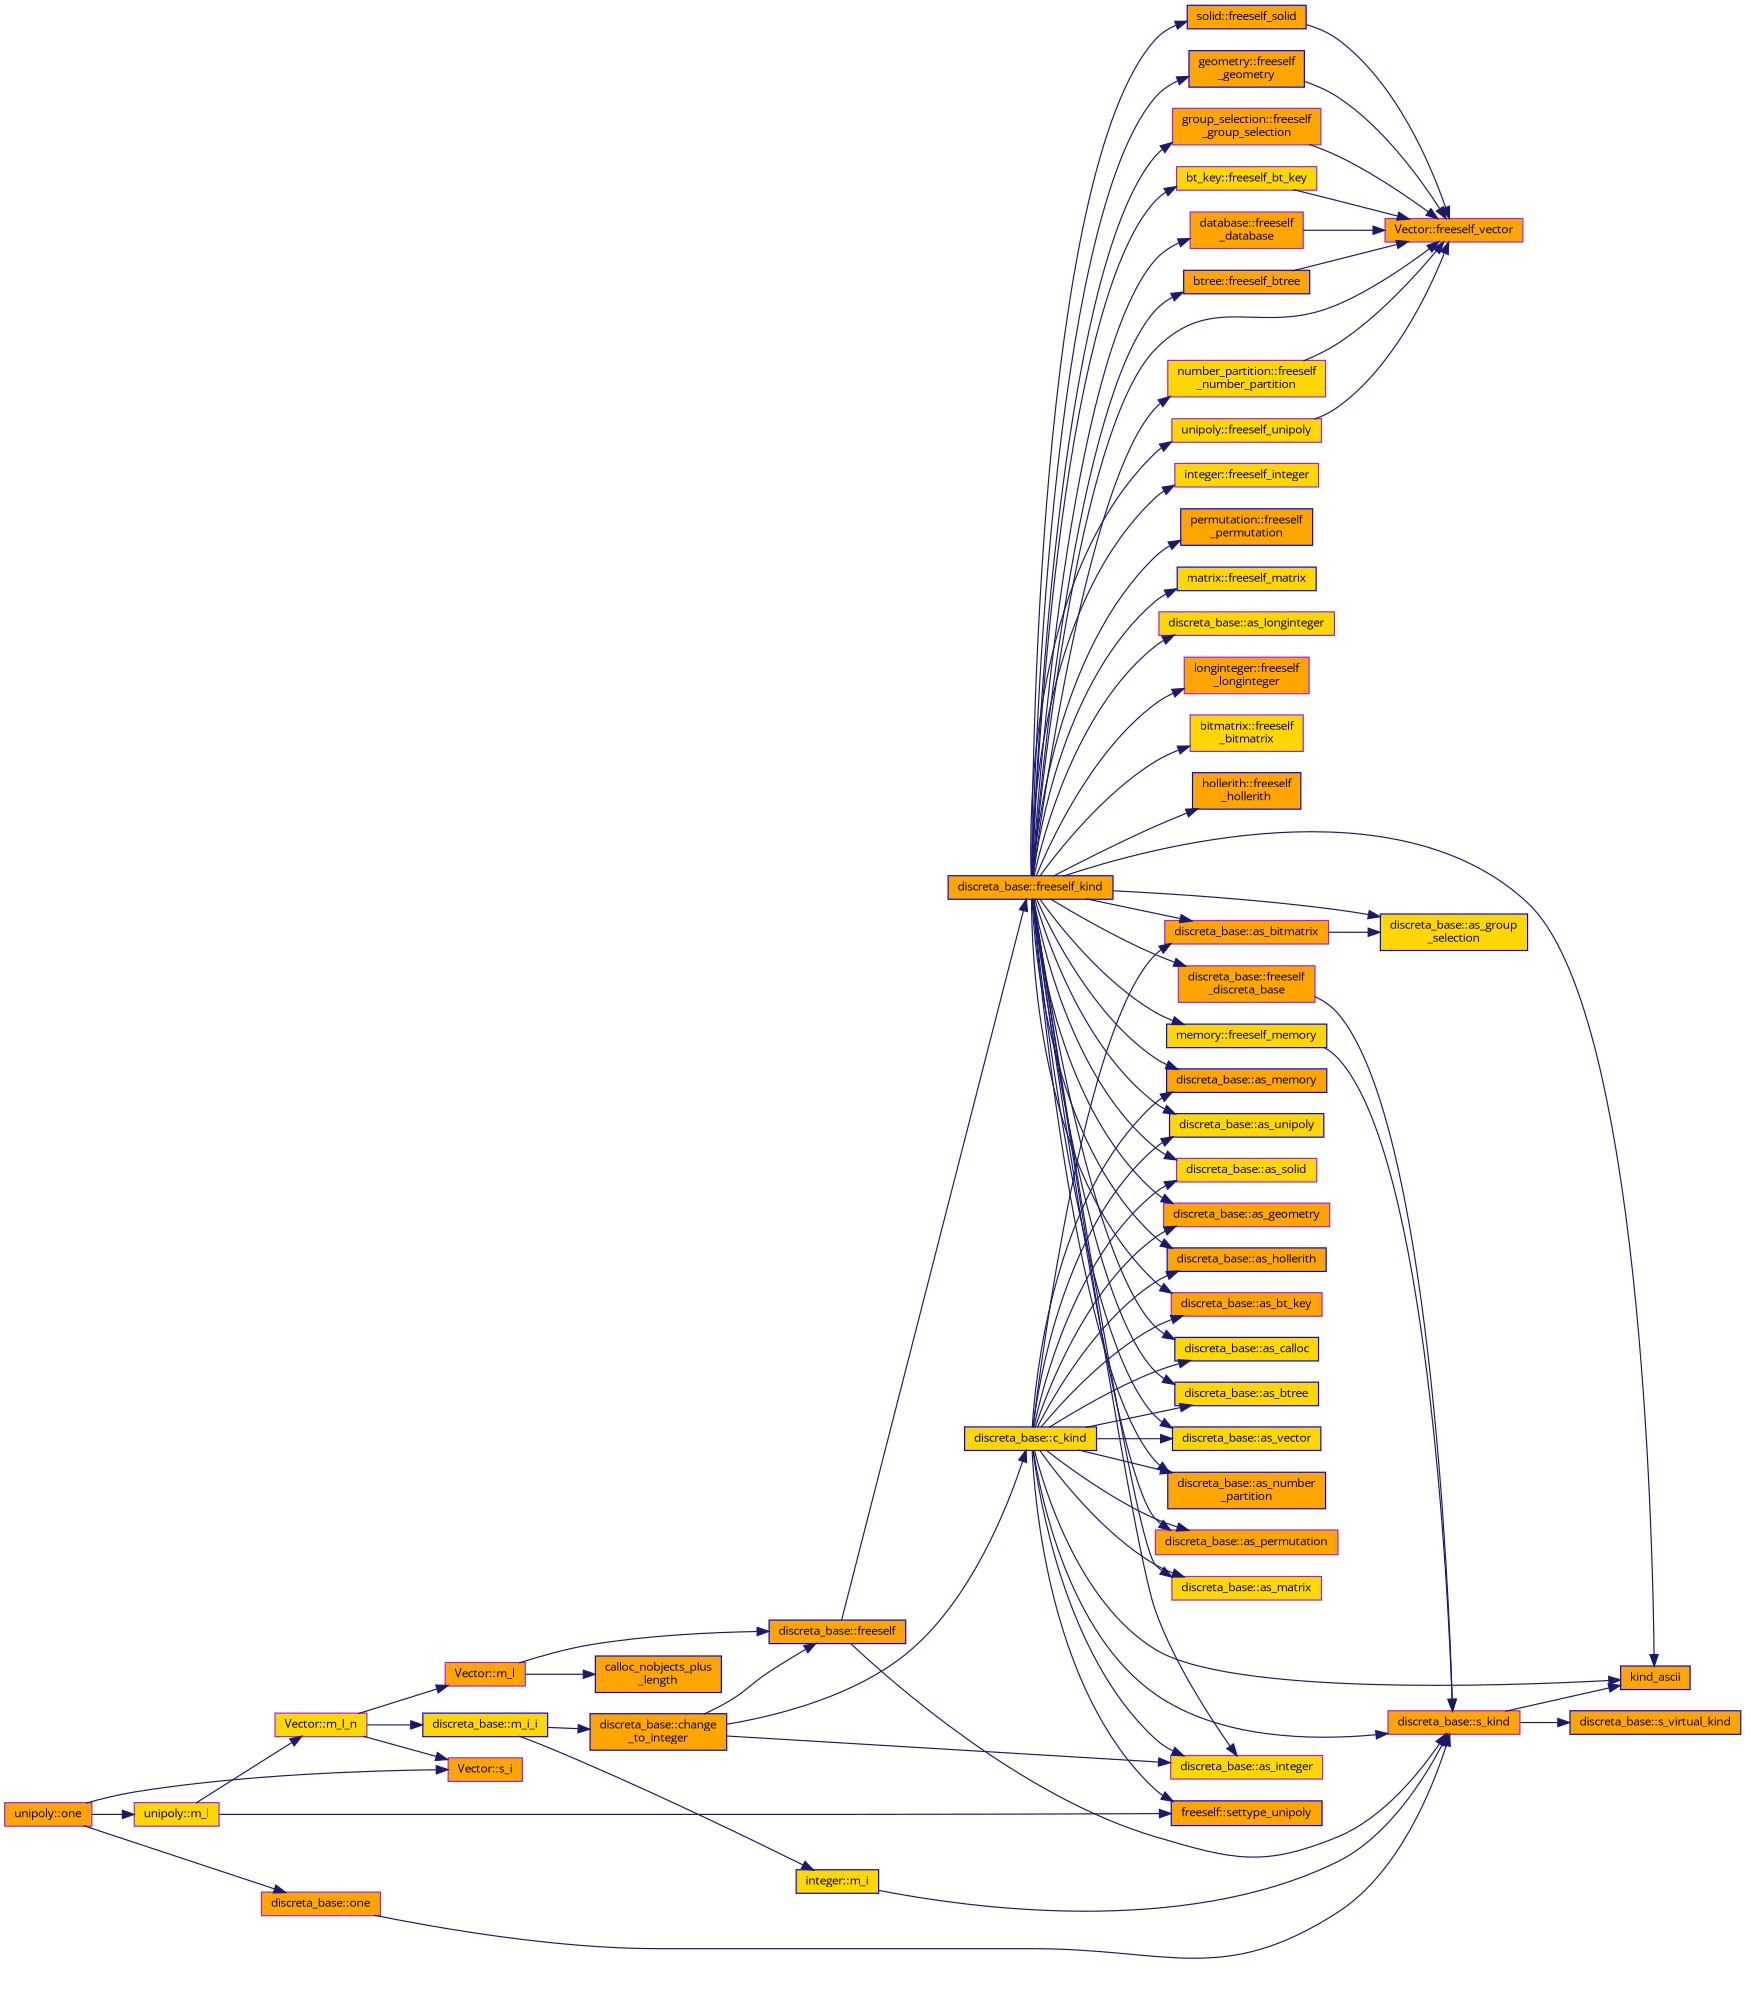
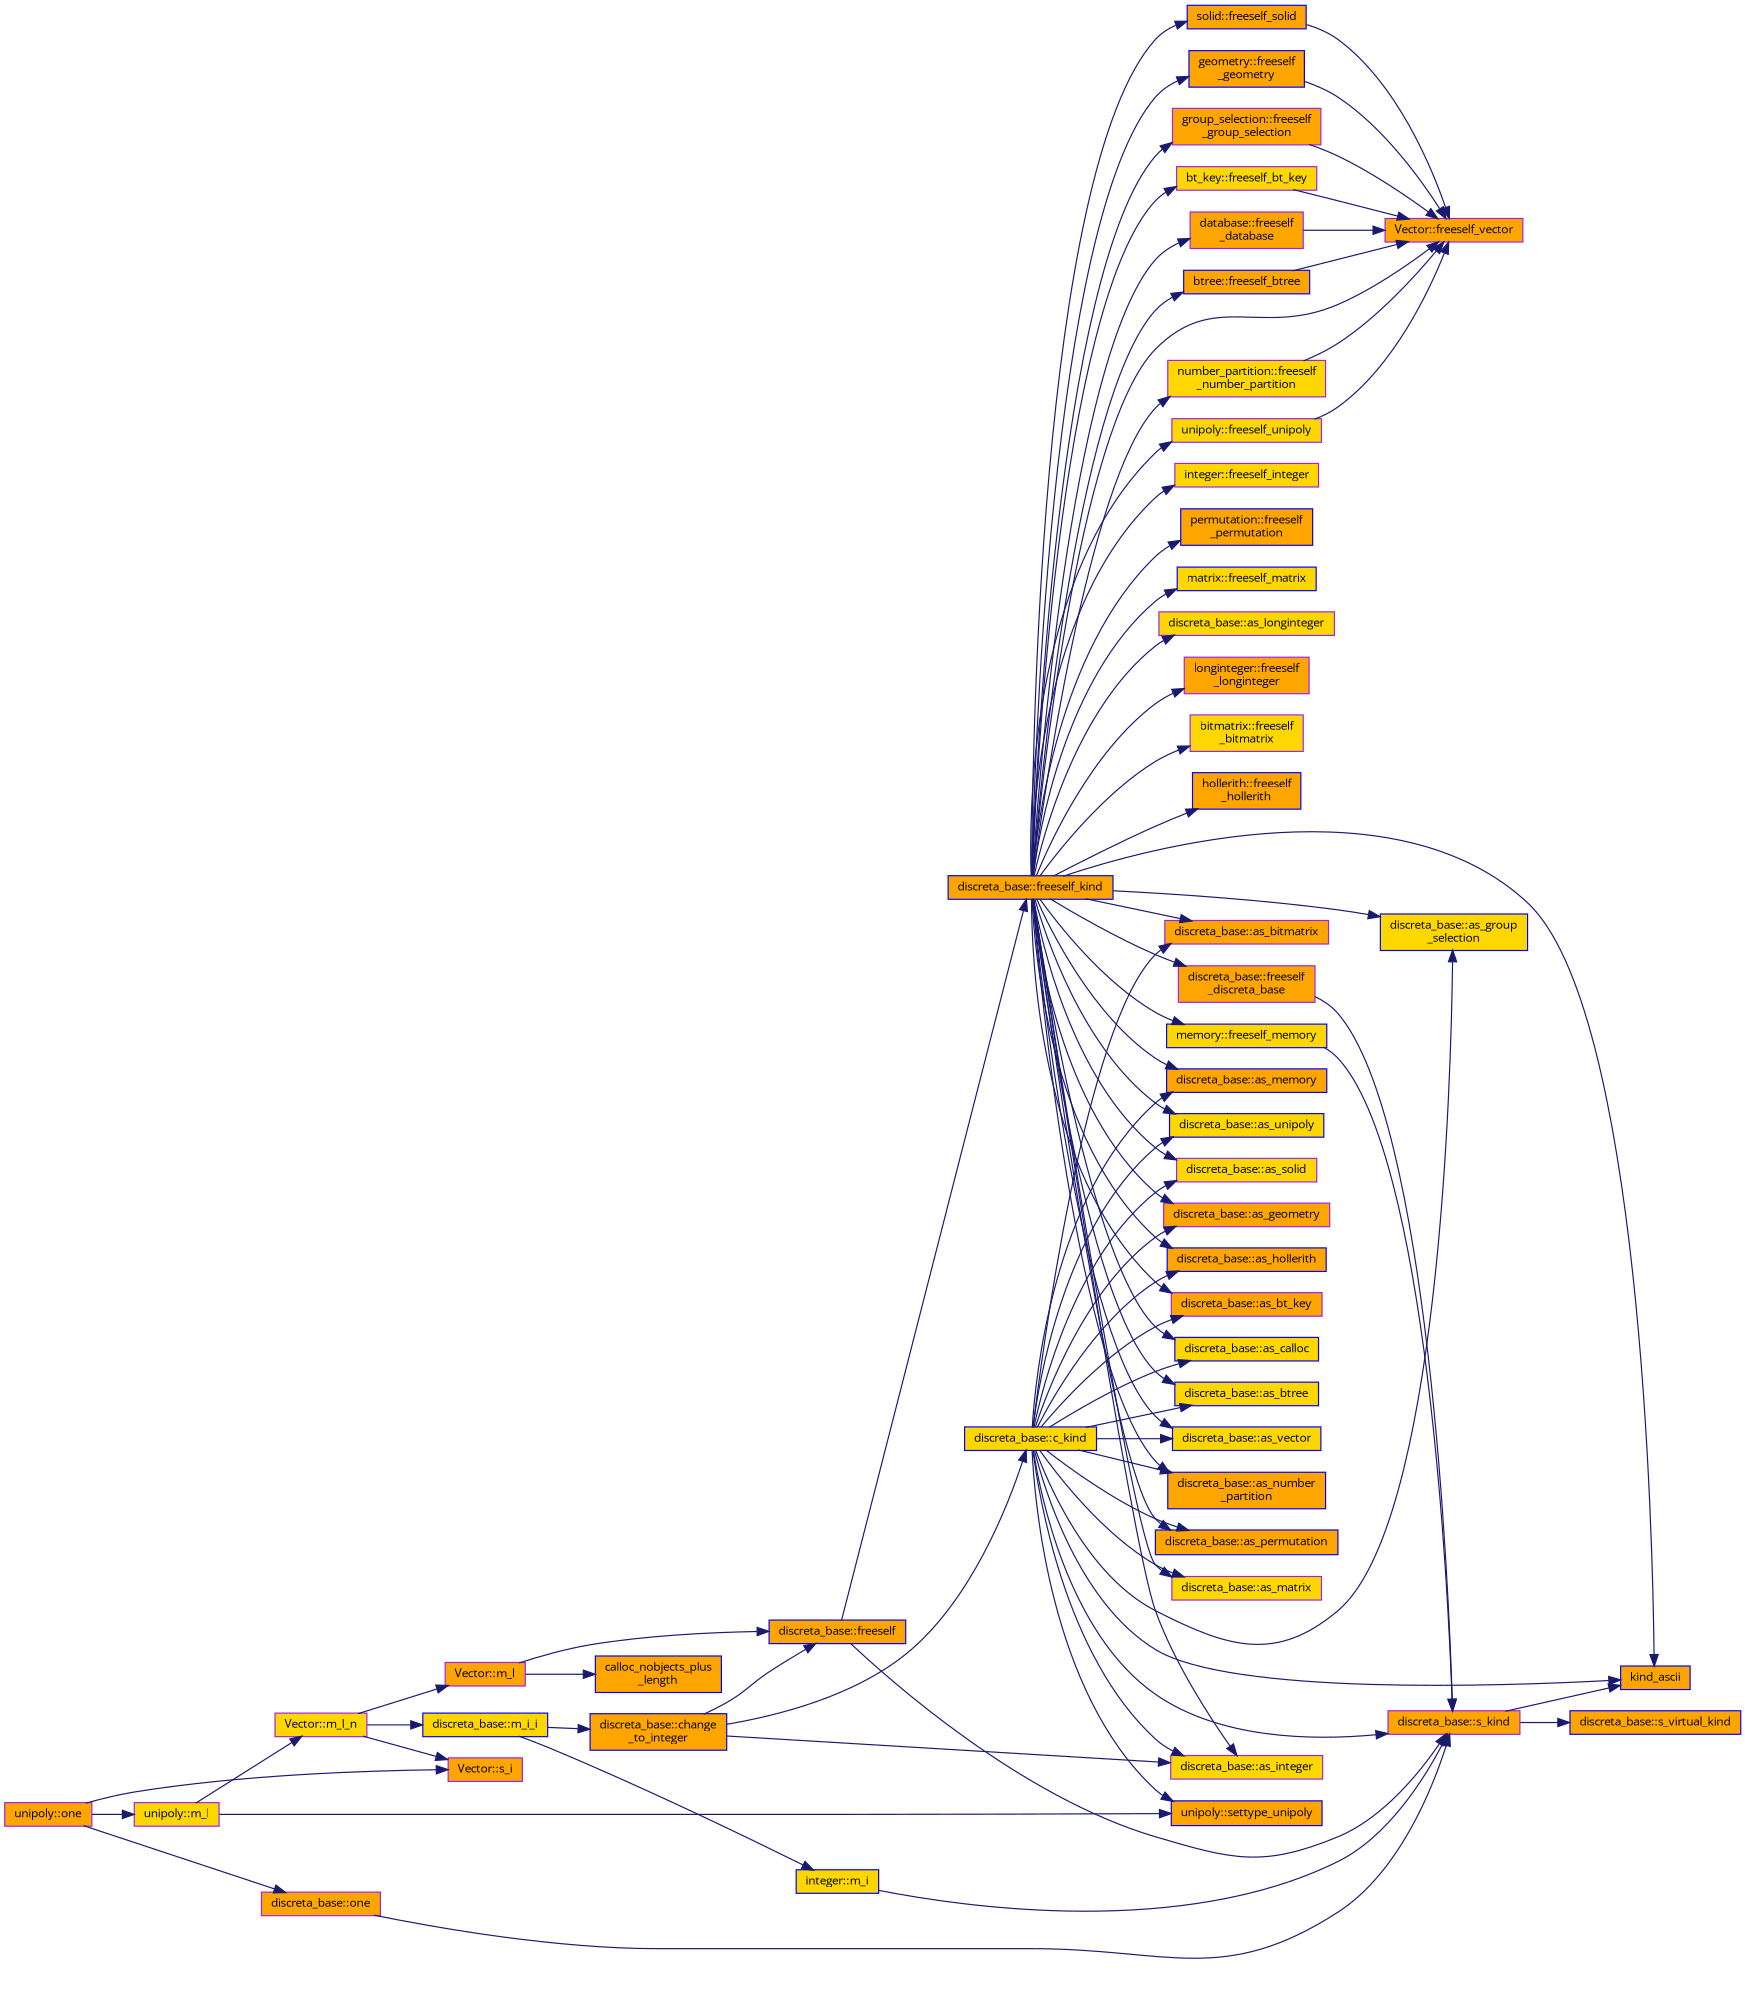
edge "discreta_base::as_bitmatrix" -> "discreta_base::as_group _selection": now "discreta_base::c_kind" -> "discreta_base::as_group _selection"
node "discreta_base::as_permutation": color purple -> blue
node "freeself::settype_unipoly": label "freeself::settype_unipoly" -> "unipoly::settype_unipoly"
